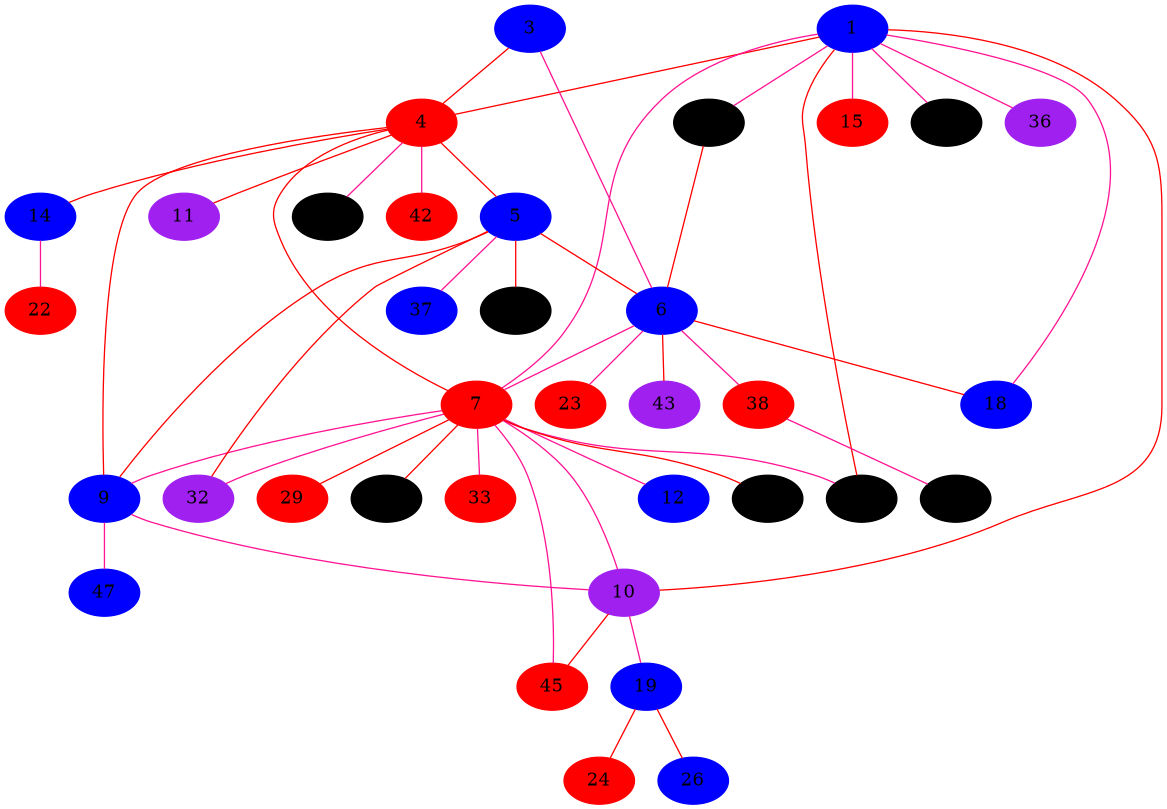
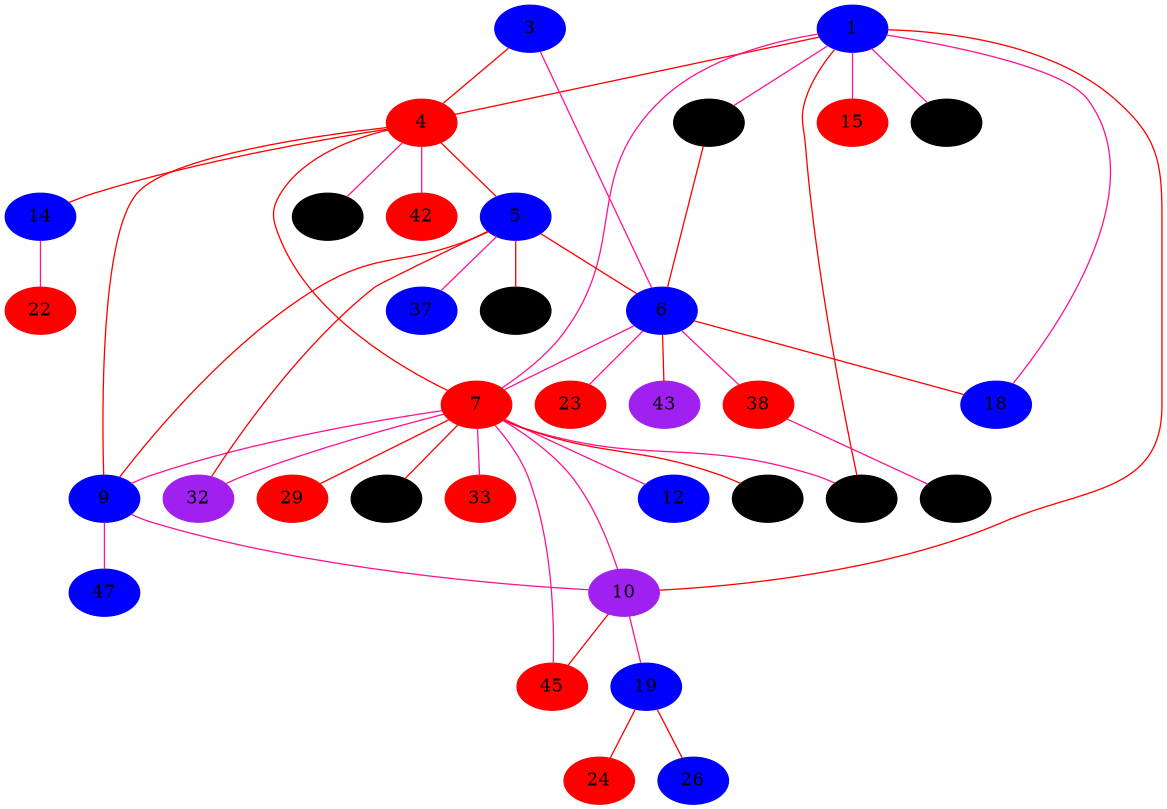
node "36": removed
node "11": removed
